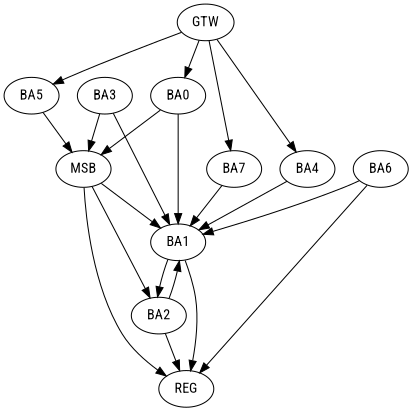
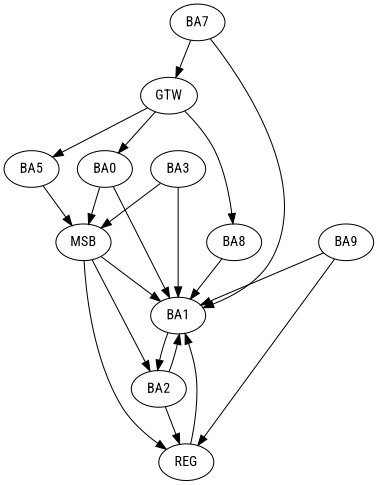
edge "GTW" -> "BA7": reversed
node "BA4": label "BA4" -> "BA8"
node "BA6": label "BA6" -> "BA9"
edge "BA1" -> "REG": reversed
